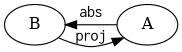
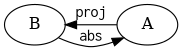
edge "A" -> "B": label "abs" -> "proj"
edge "B" -> "A": label "proj" -> "abs"
